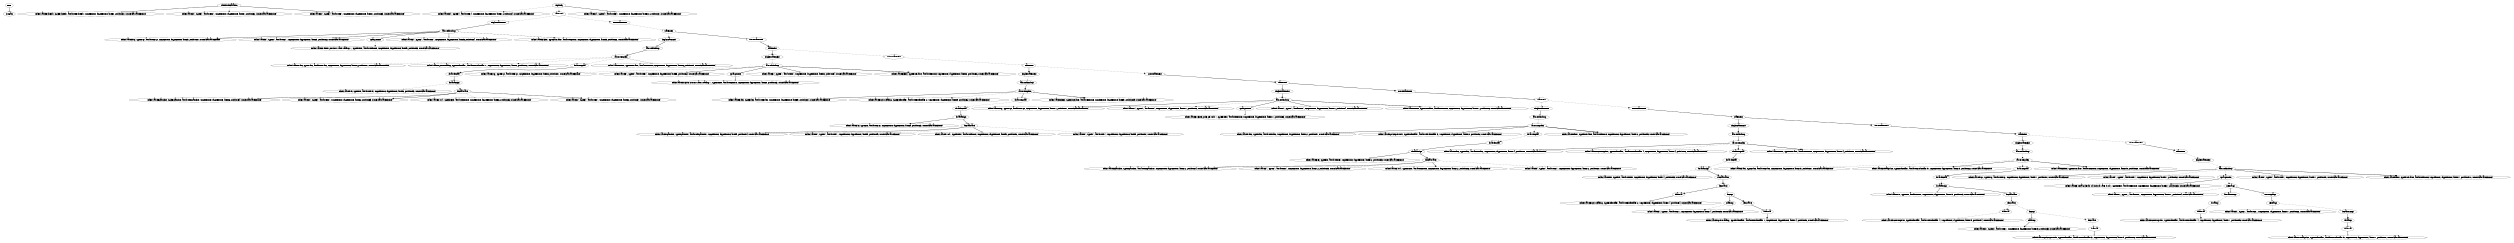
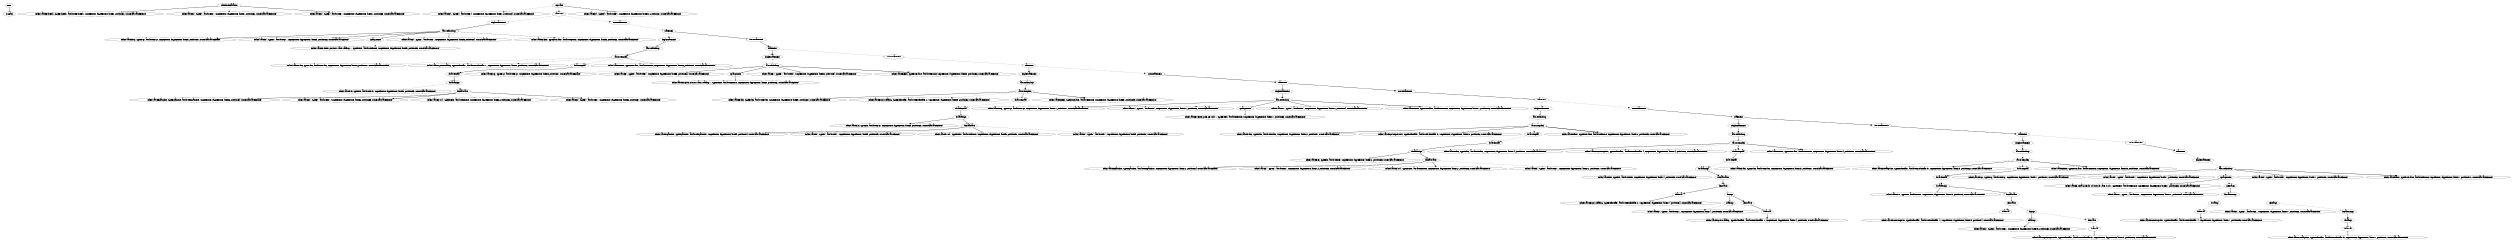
node "reg_body": label "reg_body" -> "reg_water"
node "more_up_args": removed
